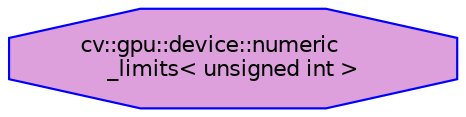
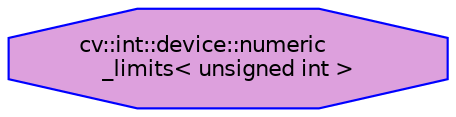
node "cv::gpu::device::numeric _limits< unsigned int >": label "cv::gpu::device::numeric _limits< unsigned int >" -> "cv::int::device::numeric _limits< unsigned int >"
